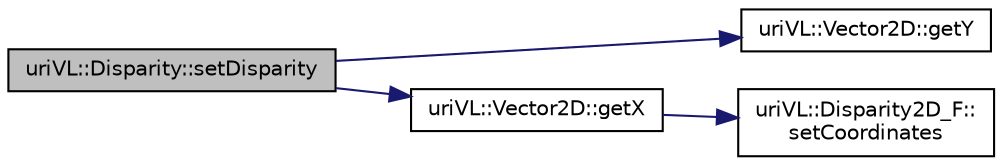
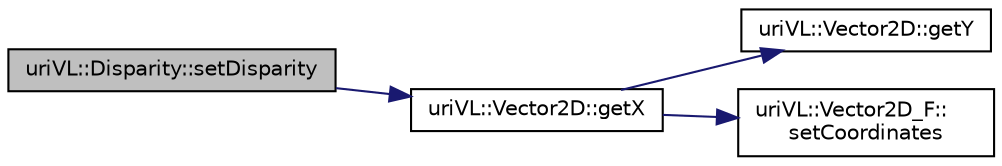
edge "uriVL::Disparity::setDisparity" -> "uriVL::Vector2D::getY": now "uriVL::Vector2D::getX" -> "uriVL::Vector2D::getY"
node "uriVL::Disparity2D_F:: setCoordinates": label "uriVL::Disparity2D_F:: setCoordinates" -> "uriVL::Vector2D_F:: setCoordinates"
